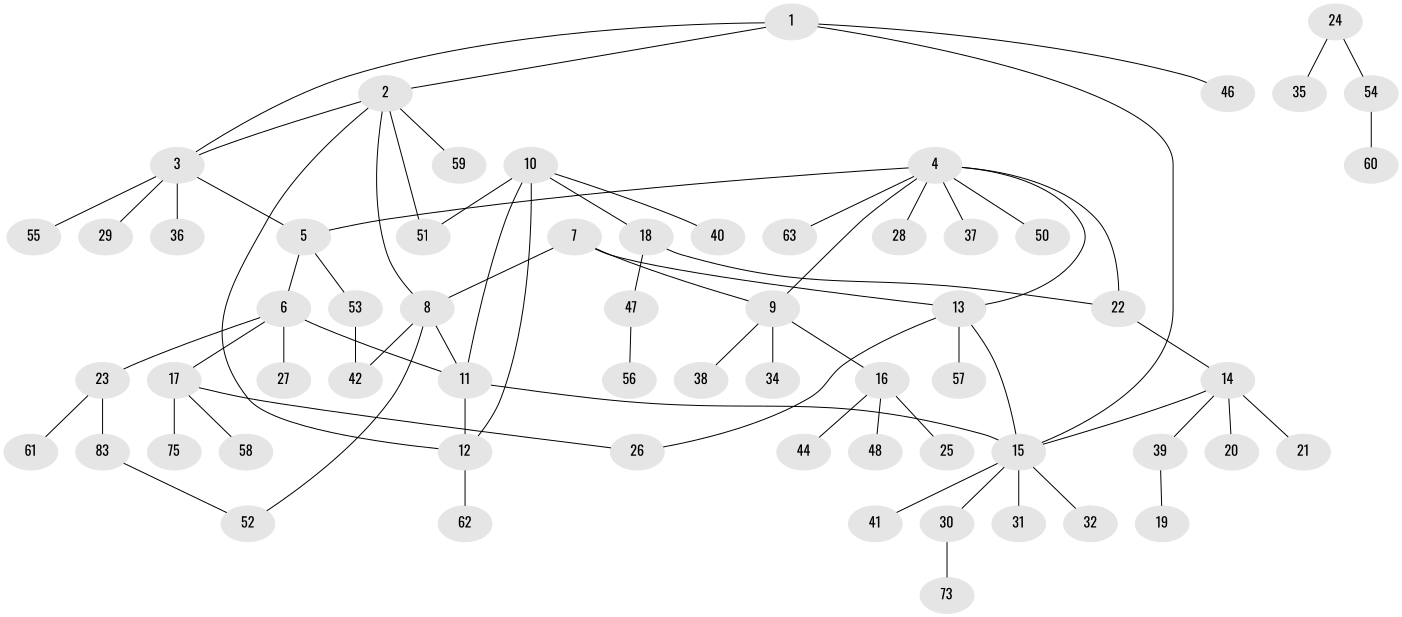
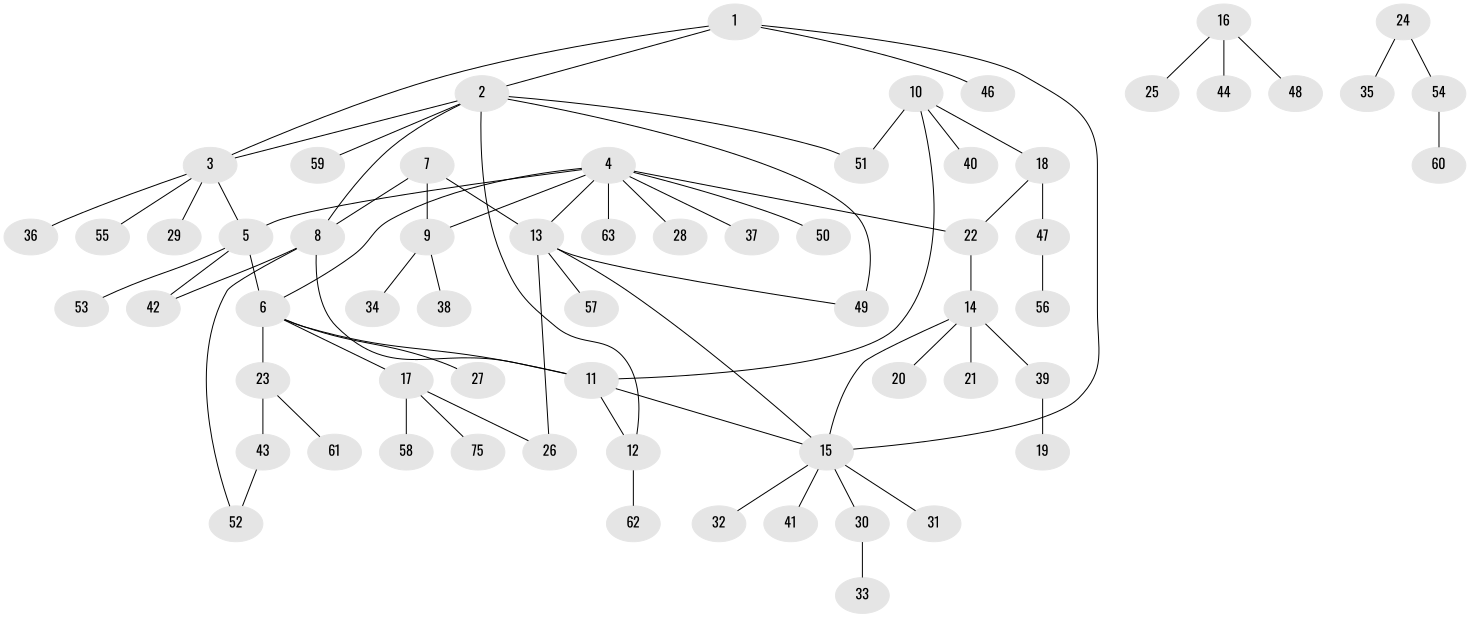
edge "4" -- "6": added
node "49": added
edge "10" -- "12": removed
edge "9" -- "16": removed
edge "53" -- "42": now "5" -- "42"
node "83": label "83" -> "43"
node "73": label "73" -> "33"
